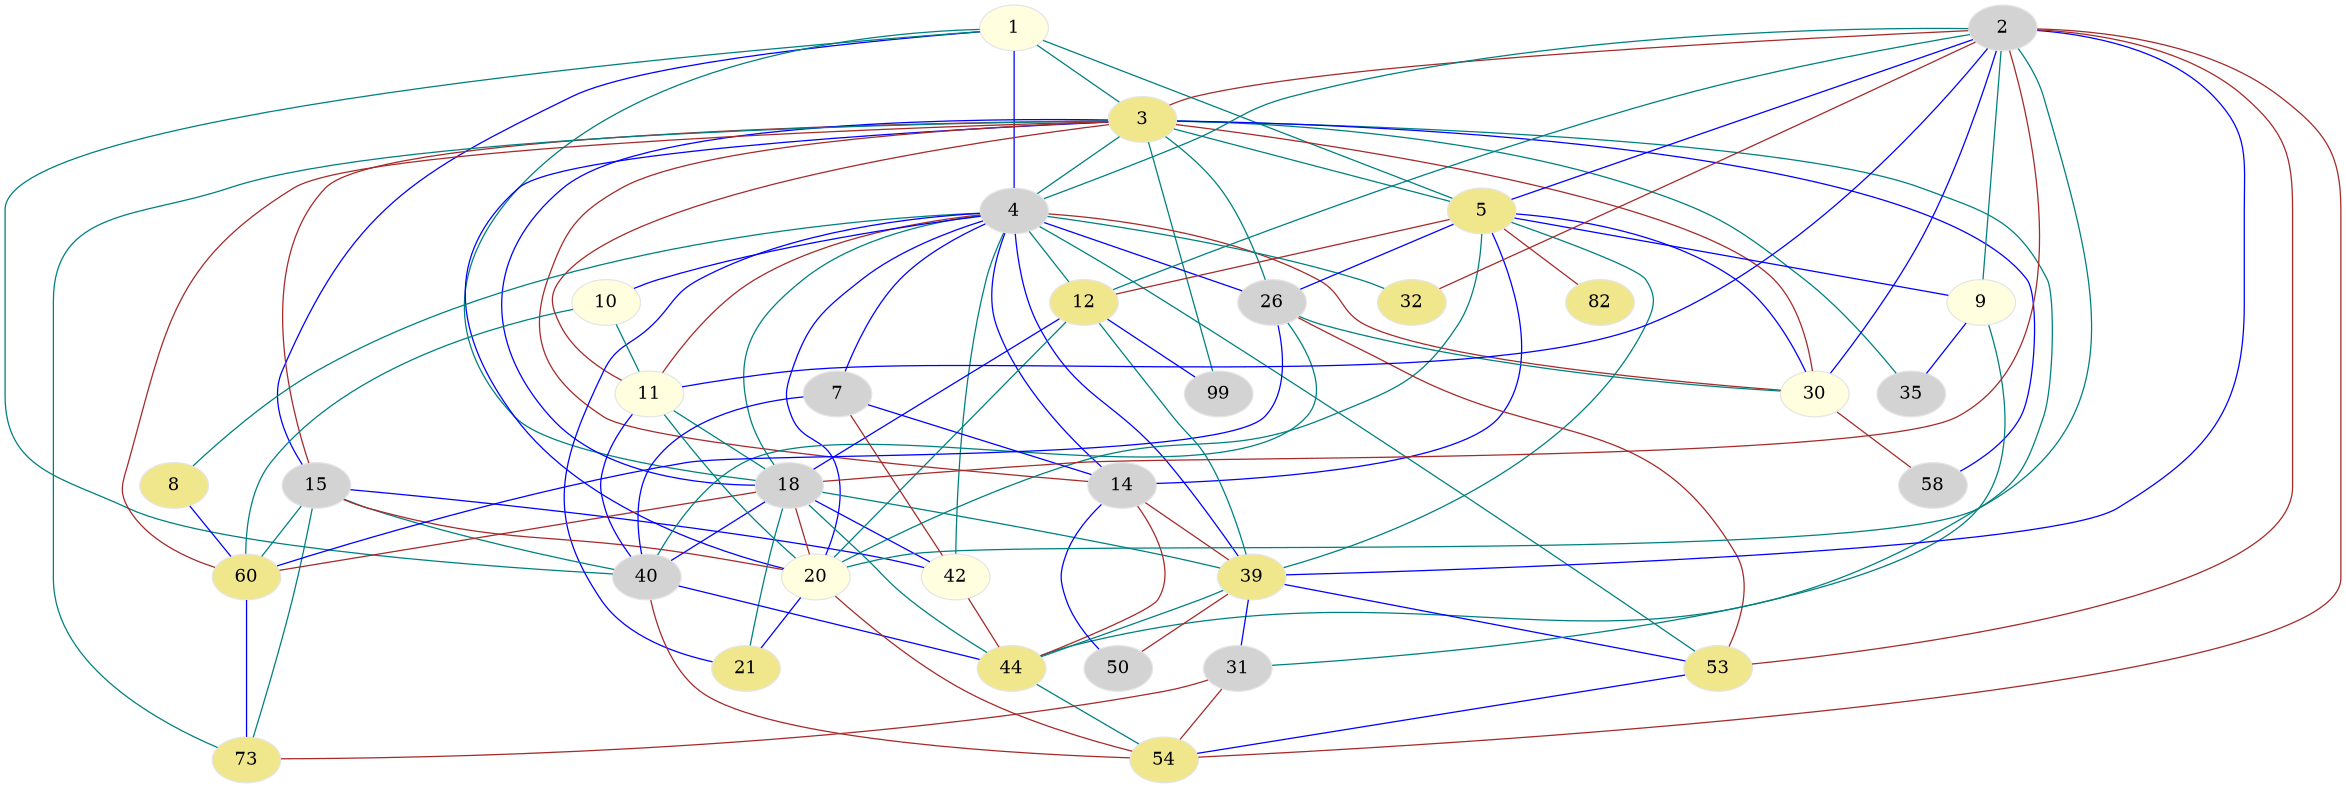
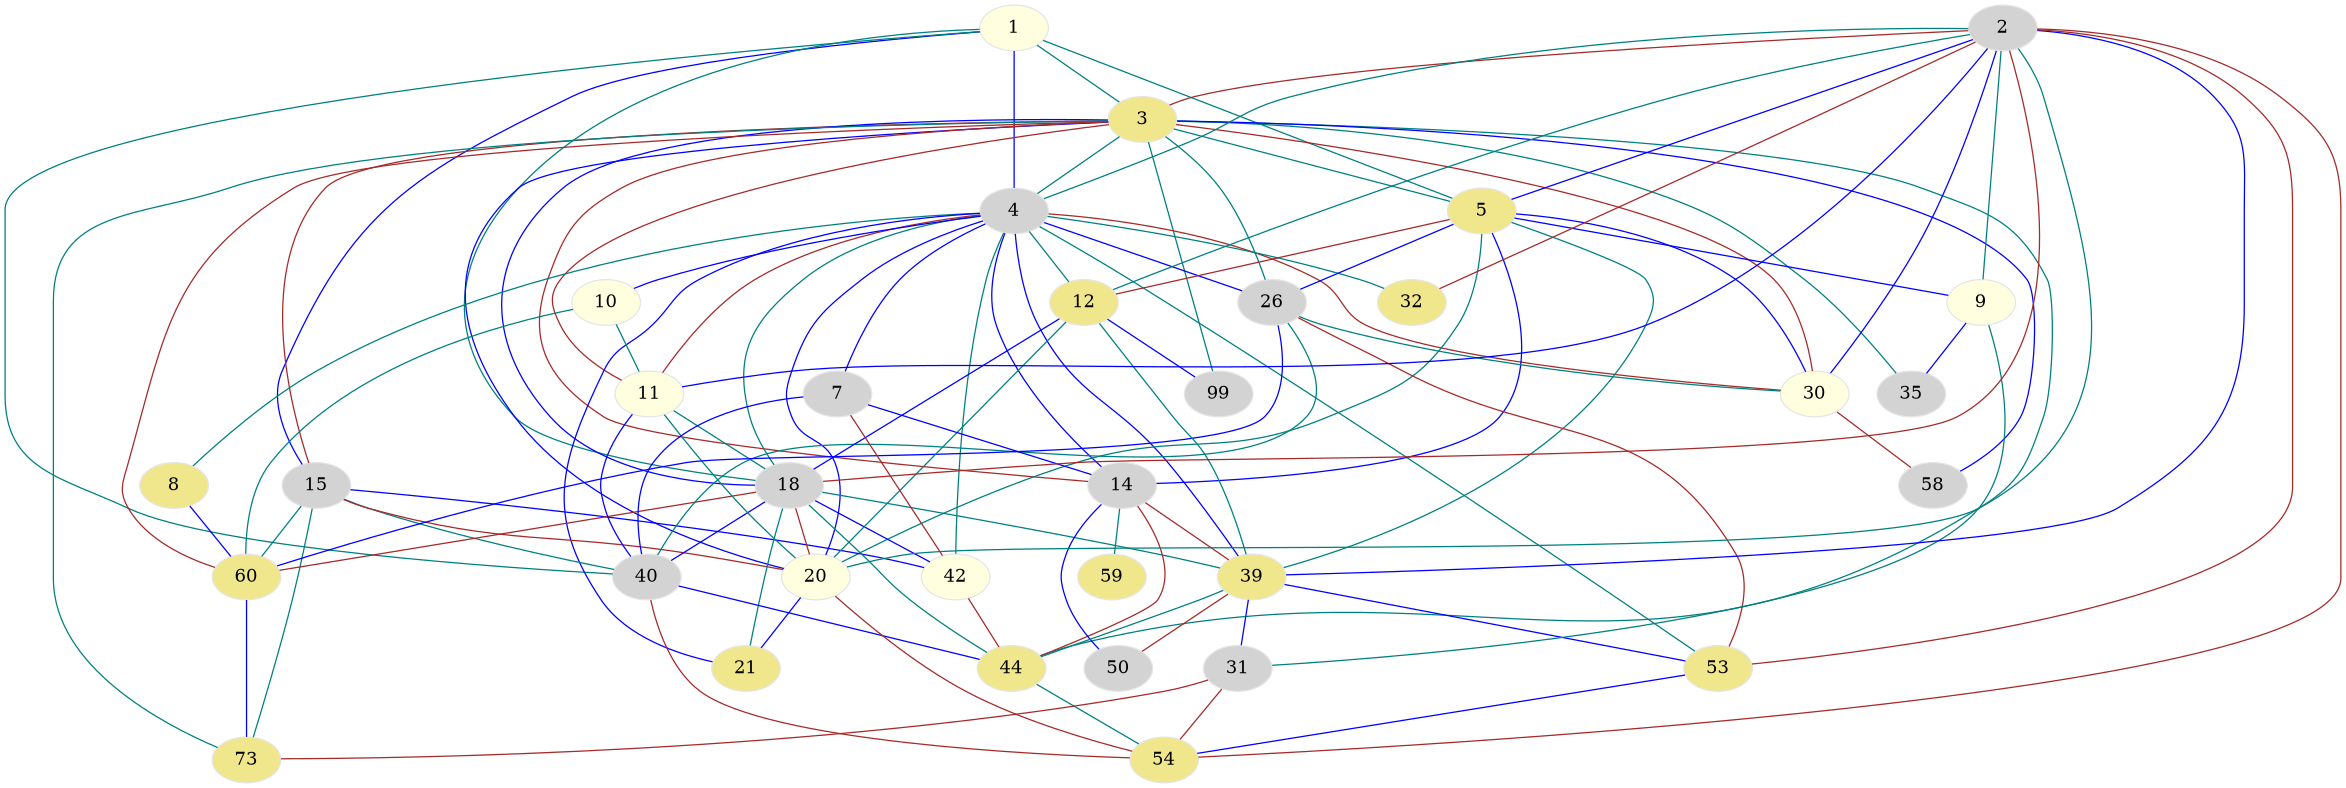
node "82": removed
node "59": added
